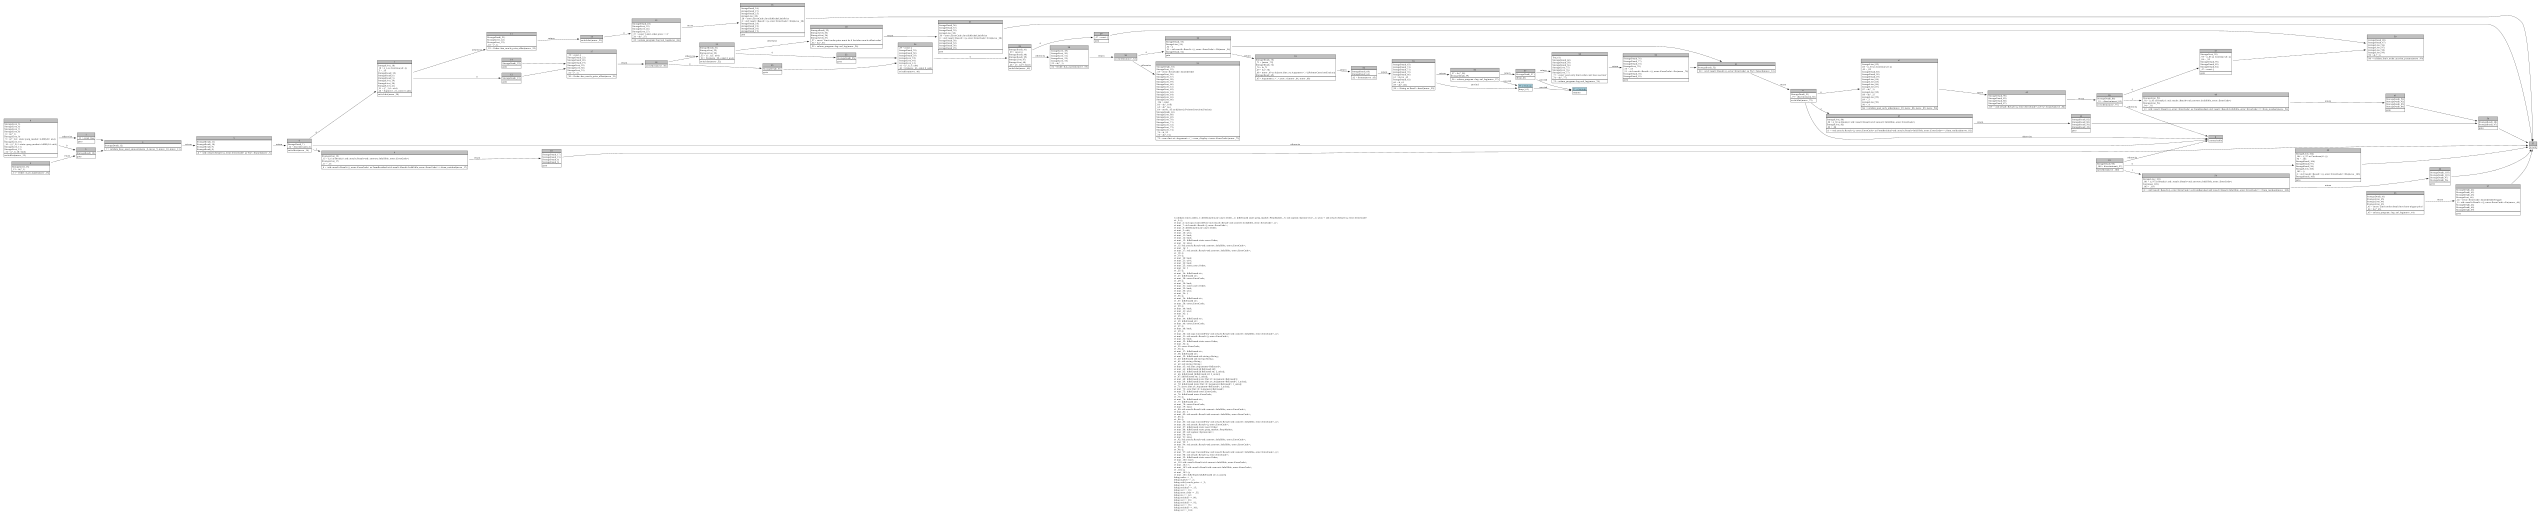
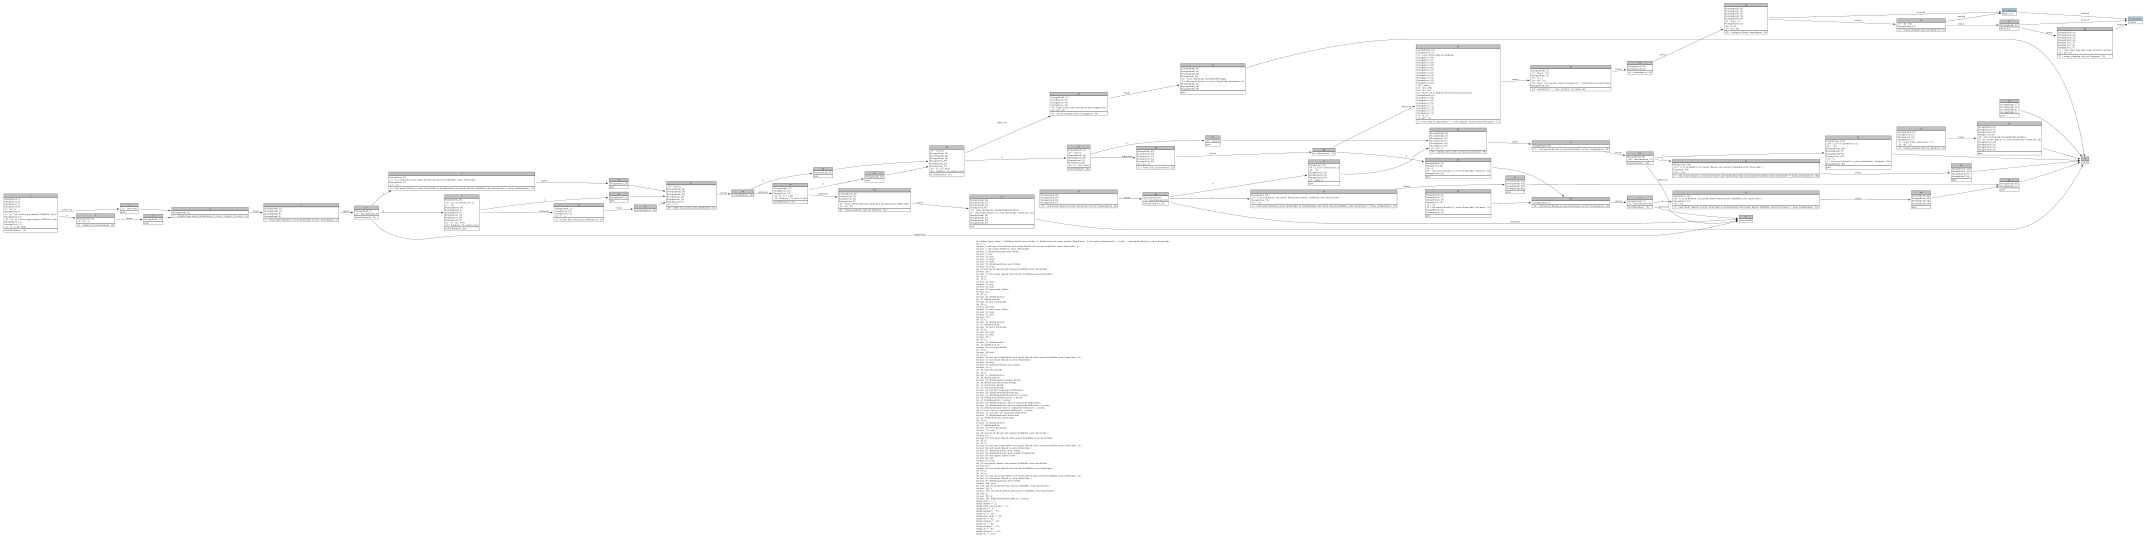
edge "13" -> "15": now "13" -> "17"
edge "32" -> "33": now "31" -> "33"
node "38": text "Try(_61)" -> "StorageDead(_61)"
edge "38" -> "39": now "38" -> "59 (cleanup)"
node "42": removed
edge "24" -> "25": added, label "otherwise"
node "51": added
edge "0" -> "3": now "0" -> "2"
edge "9" -> "10": now "9" -> "14"
